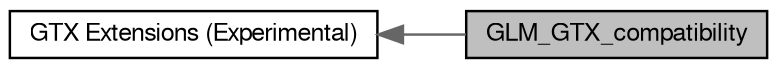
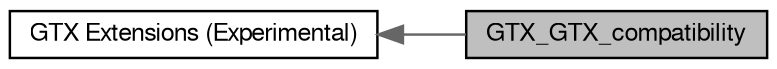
node "GLM_GTX_compatibility": label "GLM_GTX_compatibility" -> "GTX_GTX_compatibility"
